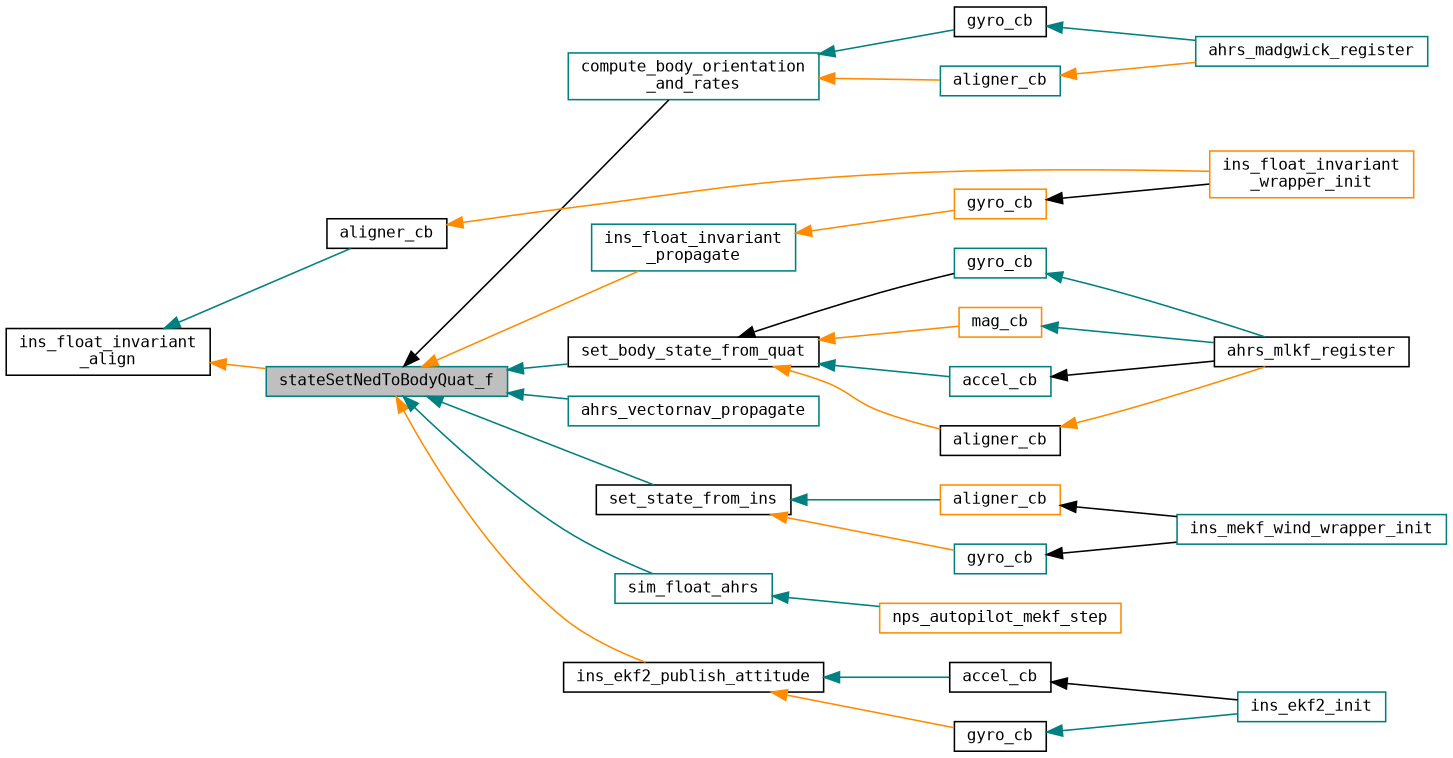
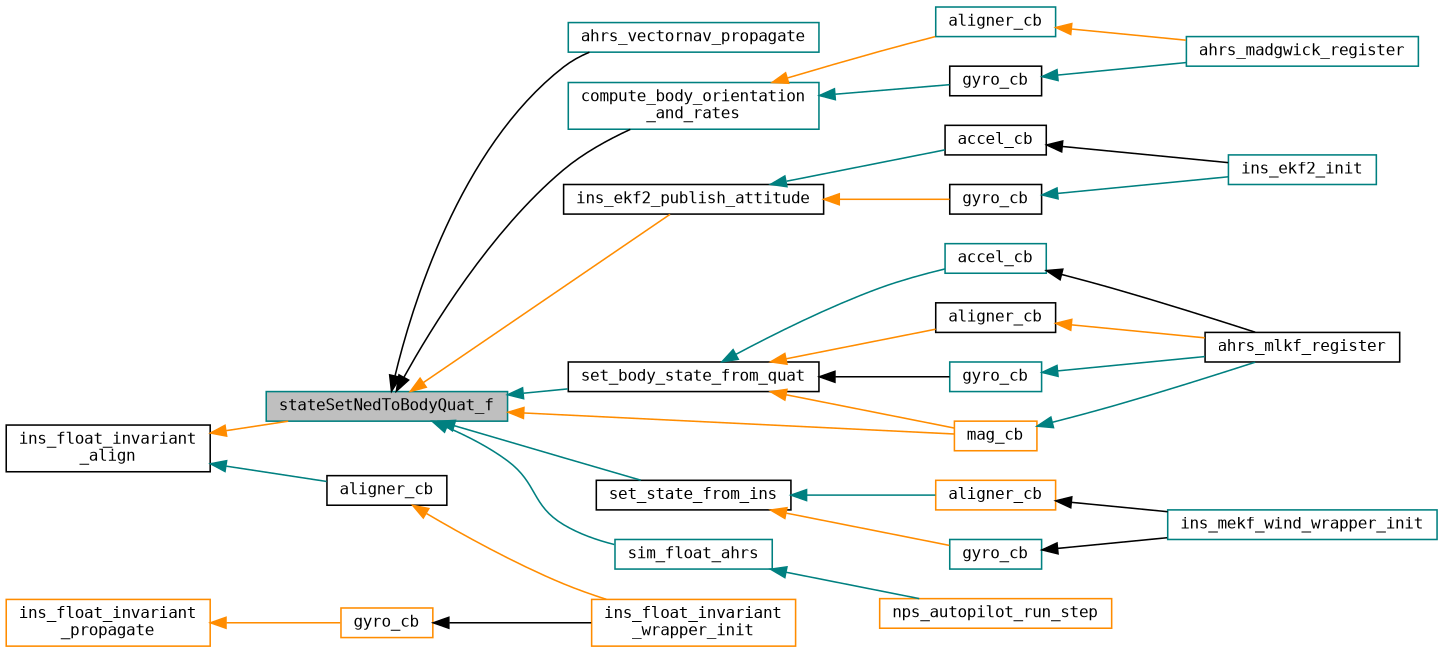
node "ins_float_invariant _propagate": color teal -> darkorange
edge "ins_float_invariant _propagate" -> "stateSetNedToBodyQuat_f": now "mag_cb" -> "stateSetNedToBodyQuat_f"
edge "ahrs_vectornav_propagate" -> "stateSetNedToBodyQuat_f": color teal -> black
node "nps_autopilot_mekf_step": label "nps_autopilot_mekf_step" -> "nps_autopilot_run_step"
